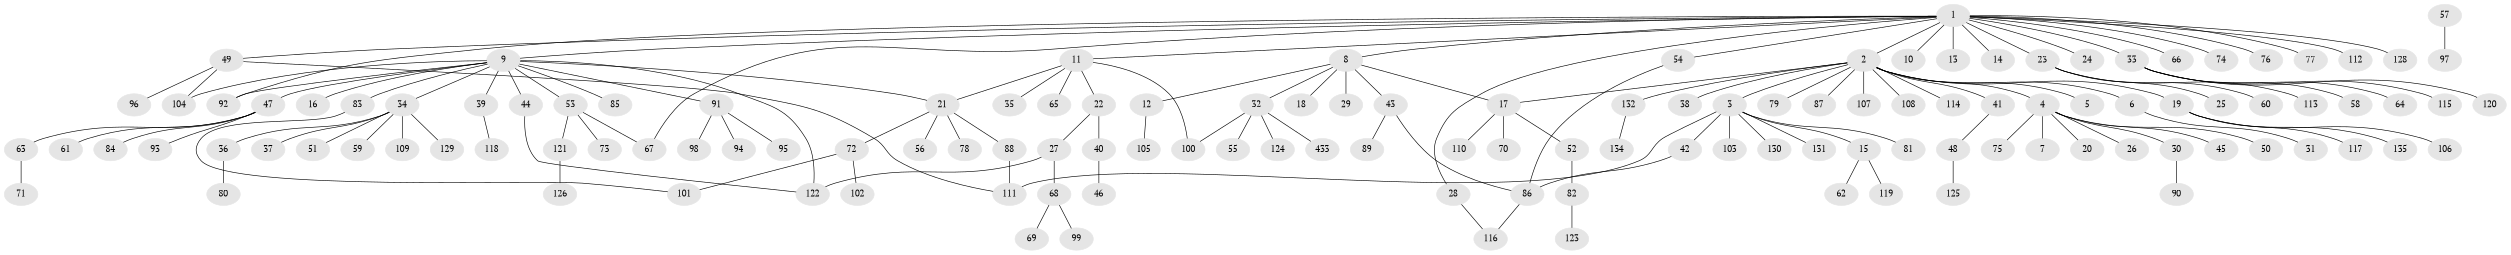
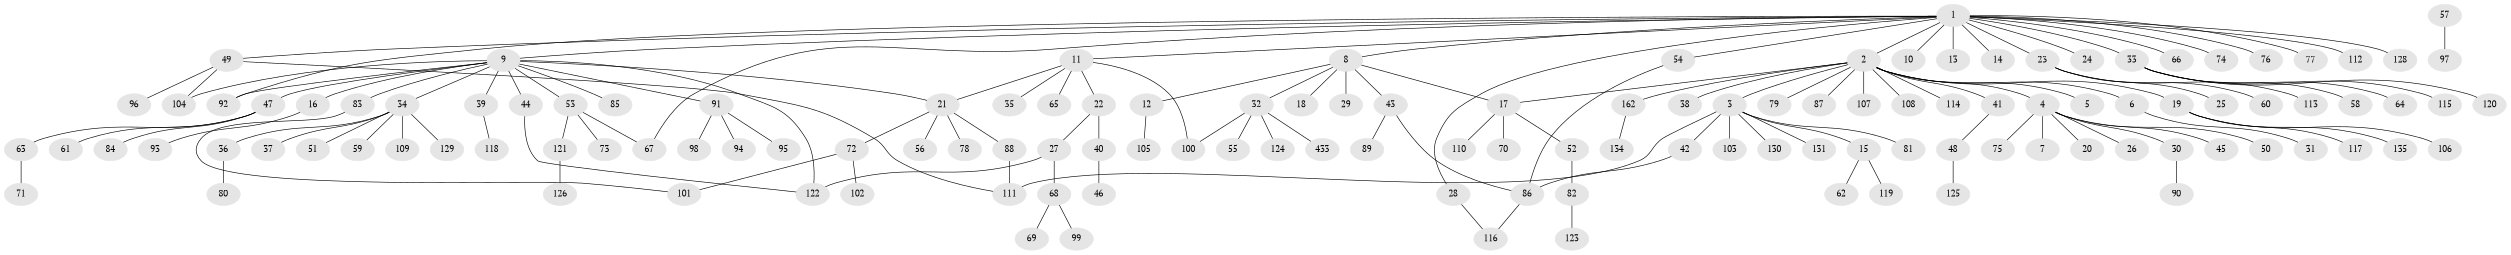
node "132": label "132" -> "162"
edge "47" -- "93": now "16" -- "93"
